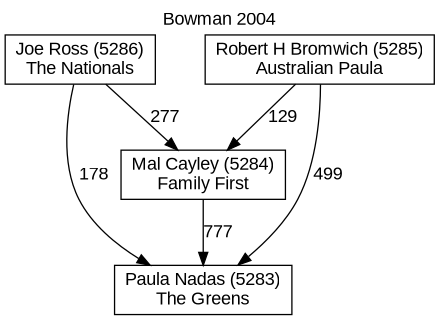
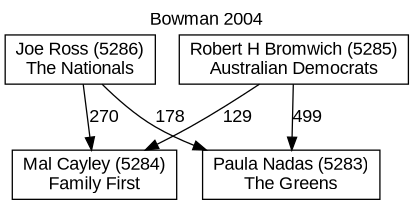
node "Robert H Bromwich (5285) Australian Paula": label "Robert H Bromwich (5285) Australian Paula" -> "Robert H Bromwich (5285) Australian Democrats"
edge "Joe Ross (5286) The Nationals" -> "Mal Cayley (5284) Family First": label "277" -> "270"
edge "Mal Cayley (5284) Family First" -> "Paula Nadas (5283) The Greens": removed, label "777"
